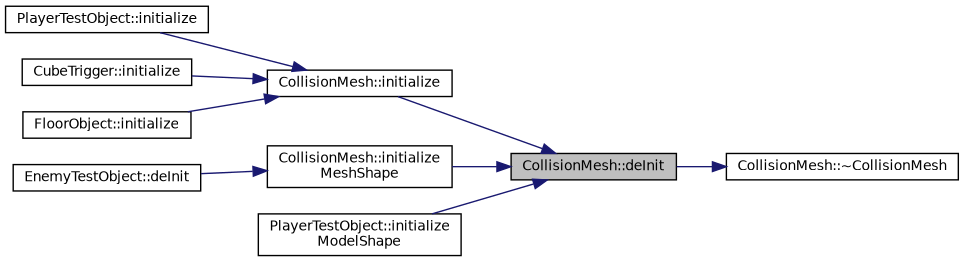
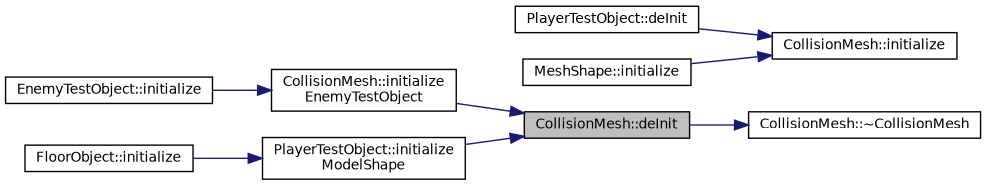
node "PlayerTestObject::initialize": label "PlayerTestObject::initialize" -> "PlayerTestObject::deInit"
node "CubeTrigger::initialize": label "CubeTrigger::initialize" -> "MeshShape::initialize"
edge "FloorObject::initialize" -> "CollisionMesh::initialize": now "FloorObject::initialize" -> "PlayerTestObject::initialize ModelShape"
edge "CollisionMesh::initialize" -> "CollisionMesh::deInit": removed
node "CollisionMesh::initialize MeshShape": label "CollisionMesh::initialize MeshShape" -> "CollisionMesh::initialize EnemyTestObject"
node "EnemyTestObject::deInit": label "EnemyTestObject::deInit" -> "EnemyTestObject::initialize"
